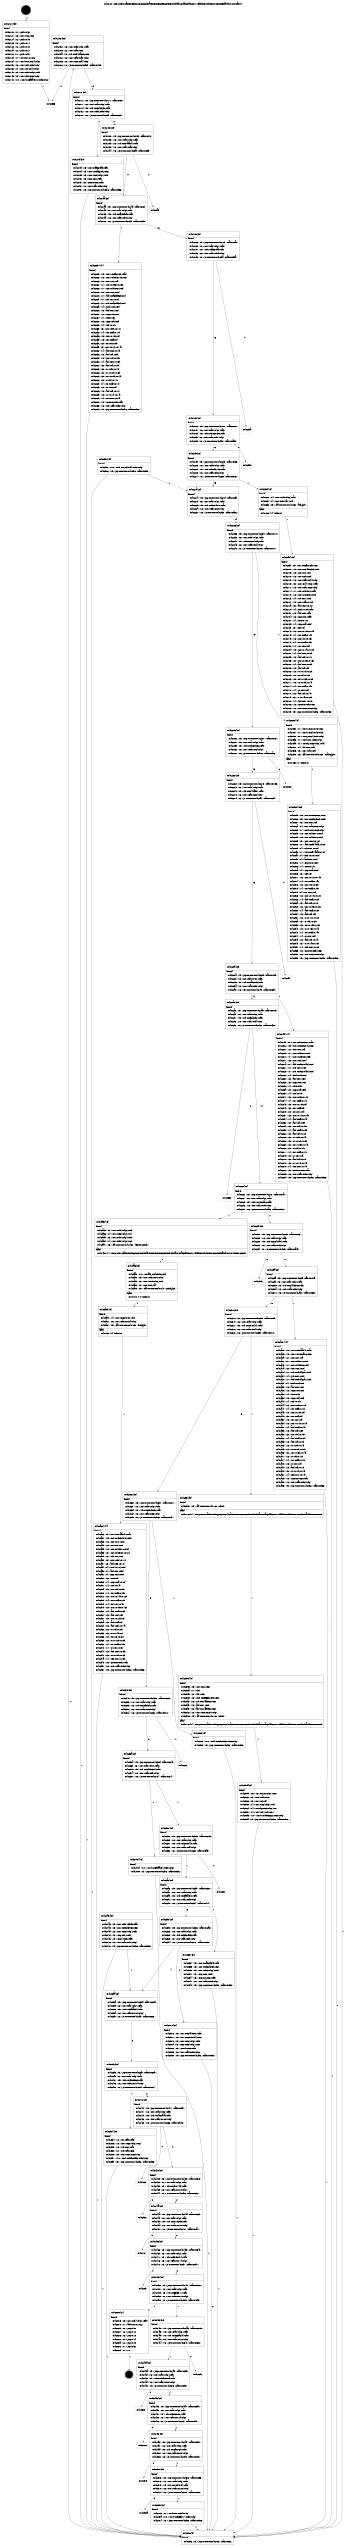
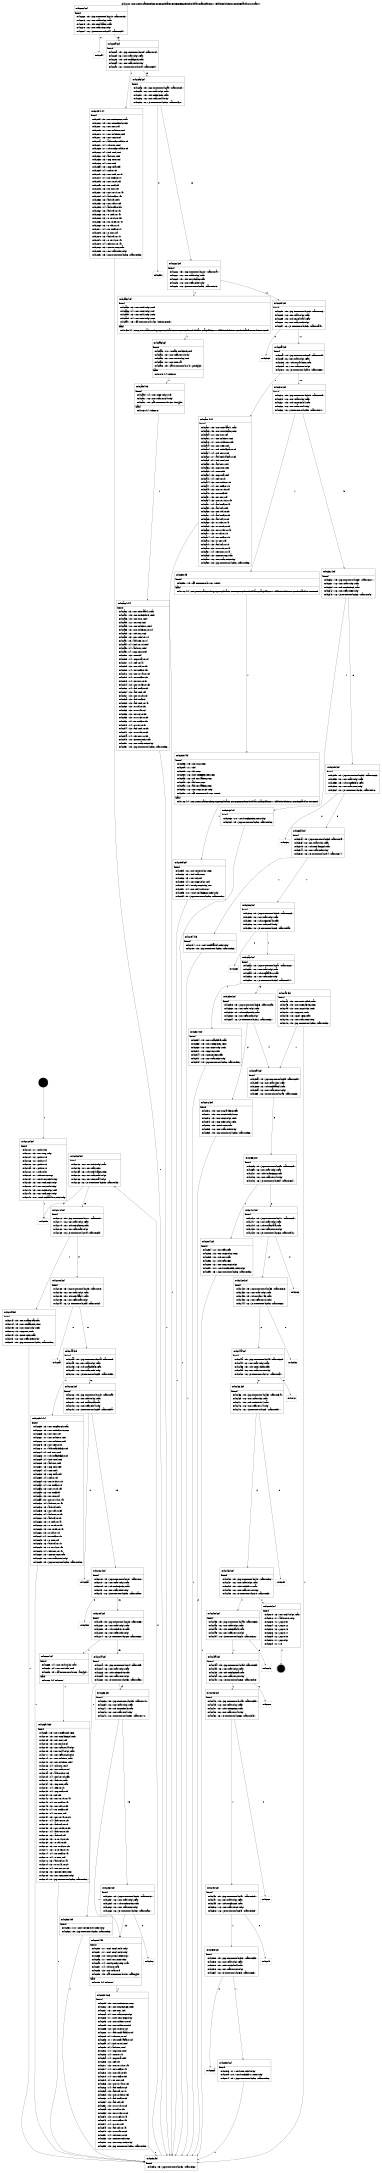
edge "0x402b5c [15]" -> "0x40221a [28]": reversed
edge "0x402252 [28]" -> "0x40226e [28]": now "0x402252 [28]" -> "0x402890 [45]"
